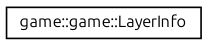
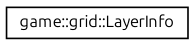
node "game::game::LayerInfo": label "game::game::LayerInfo" -> "game::grid::LayerInfo"
